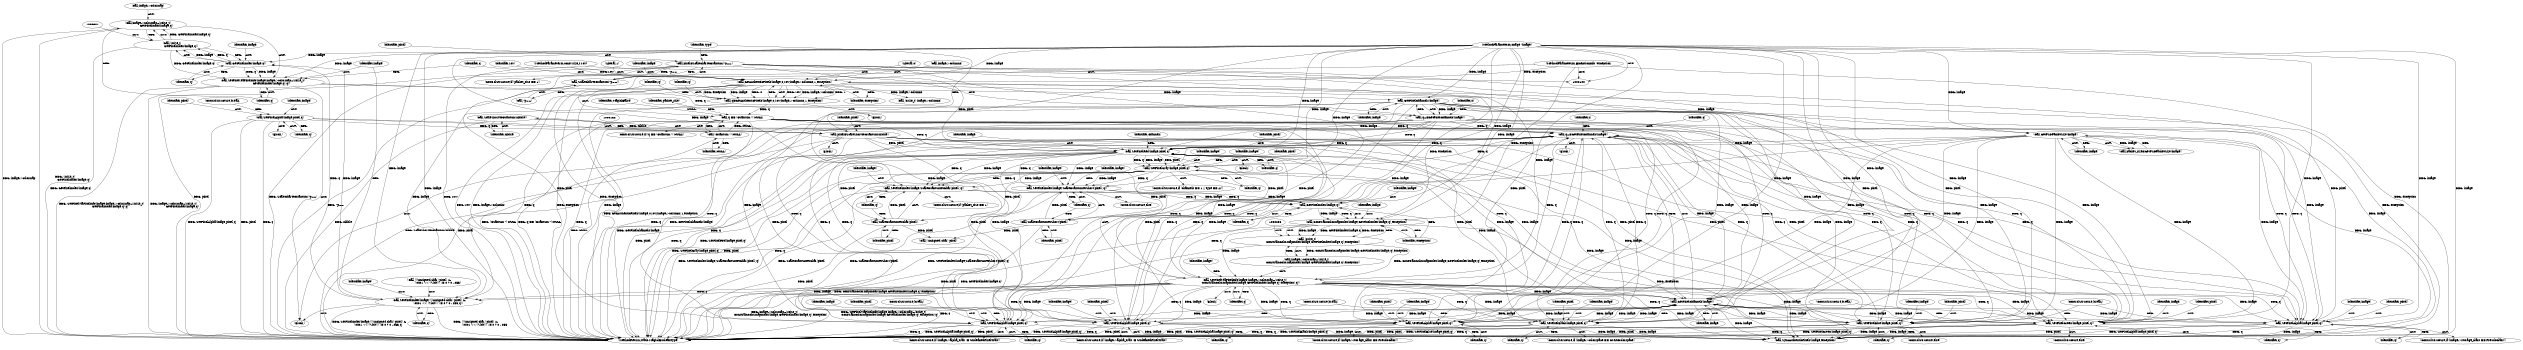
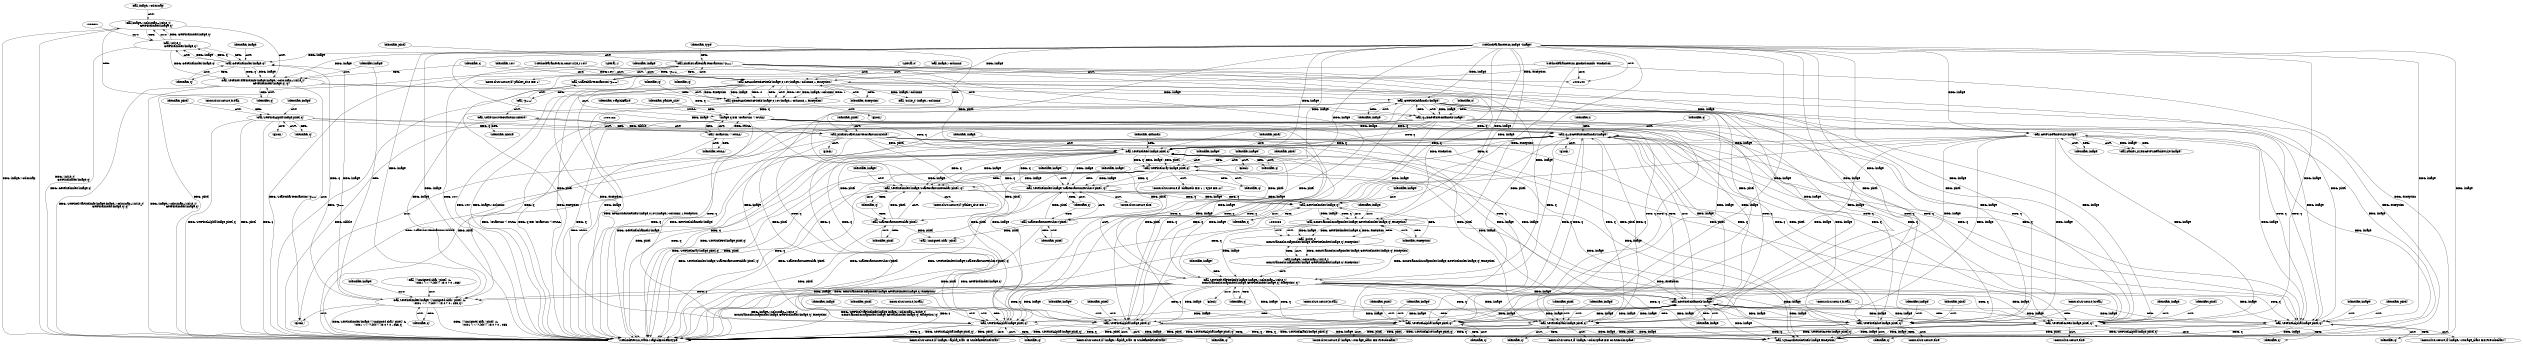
edge "(Call,pixel=ScaleCharToQuantum(*p++))" -> "(Call,SetPixelBlack(image,pixel,q))": added, label "DDG: pixel"
node "(Call,q == (Quantum *) NULL)": label "(Call,q == (Quantum *) NULL)" -> "(Image,q == (Quantum *) NULL)"
edge "(Identifier,nibble)" -> "(Call,ScaleShortToQuantum(nibble))": now "(Call,*p++)" -> "(Call,ScaleShortToQuantum(nibble))"
node "(ControlStructure,if (q == (Quantum *) NULL))": removed
